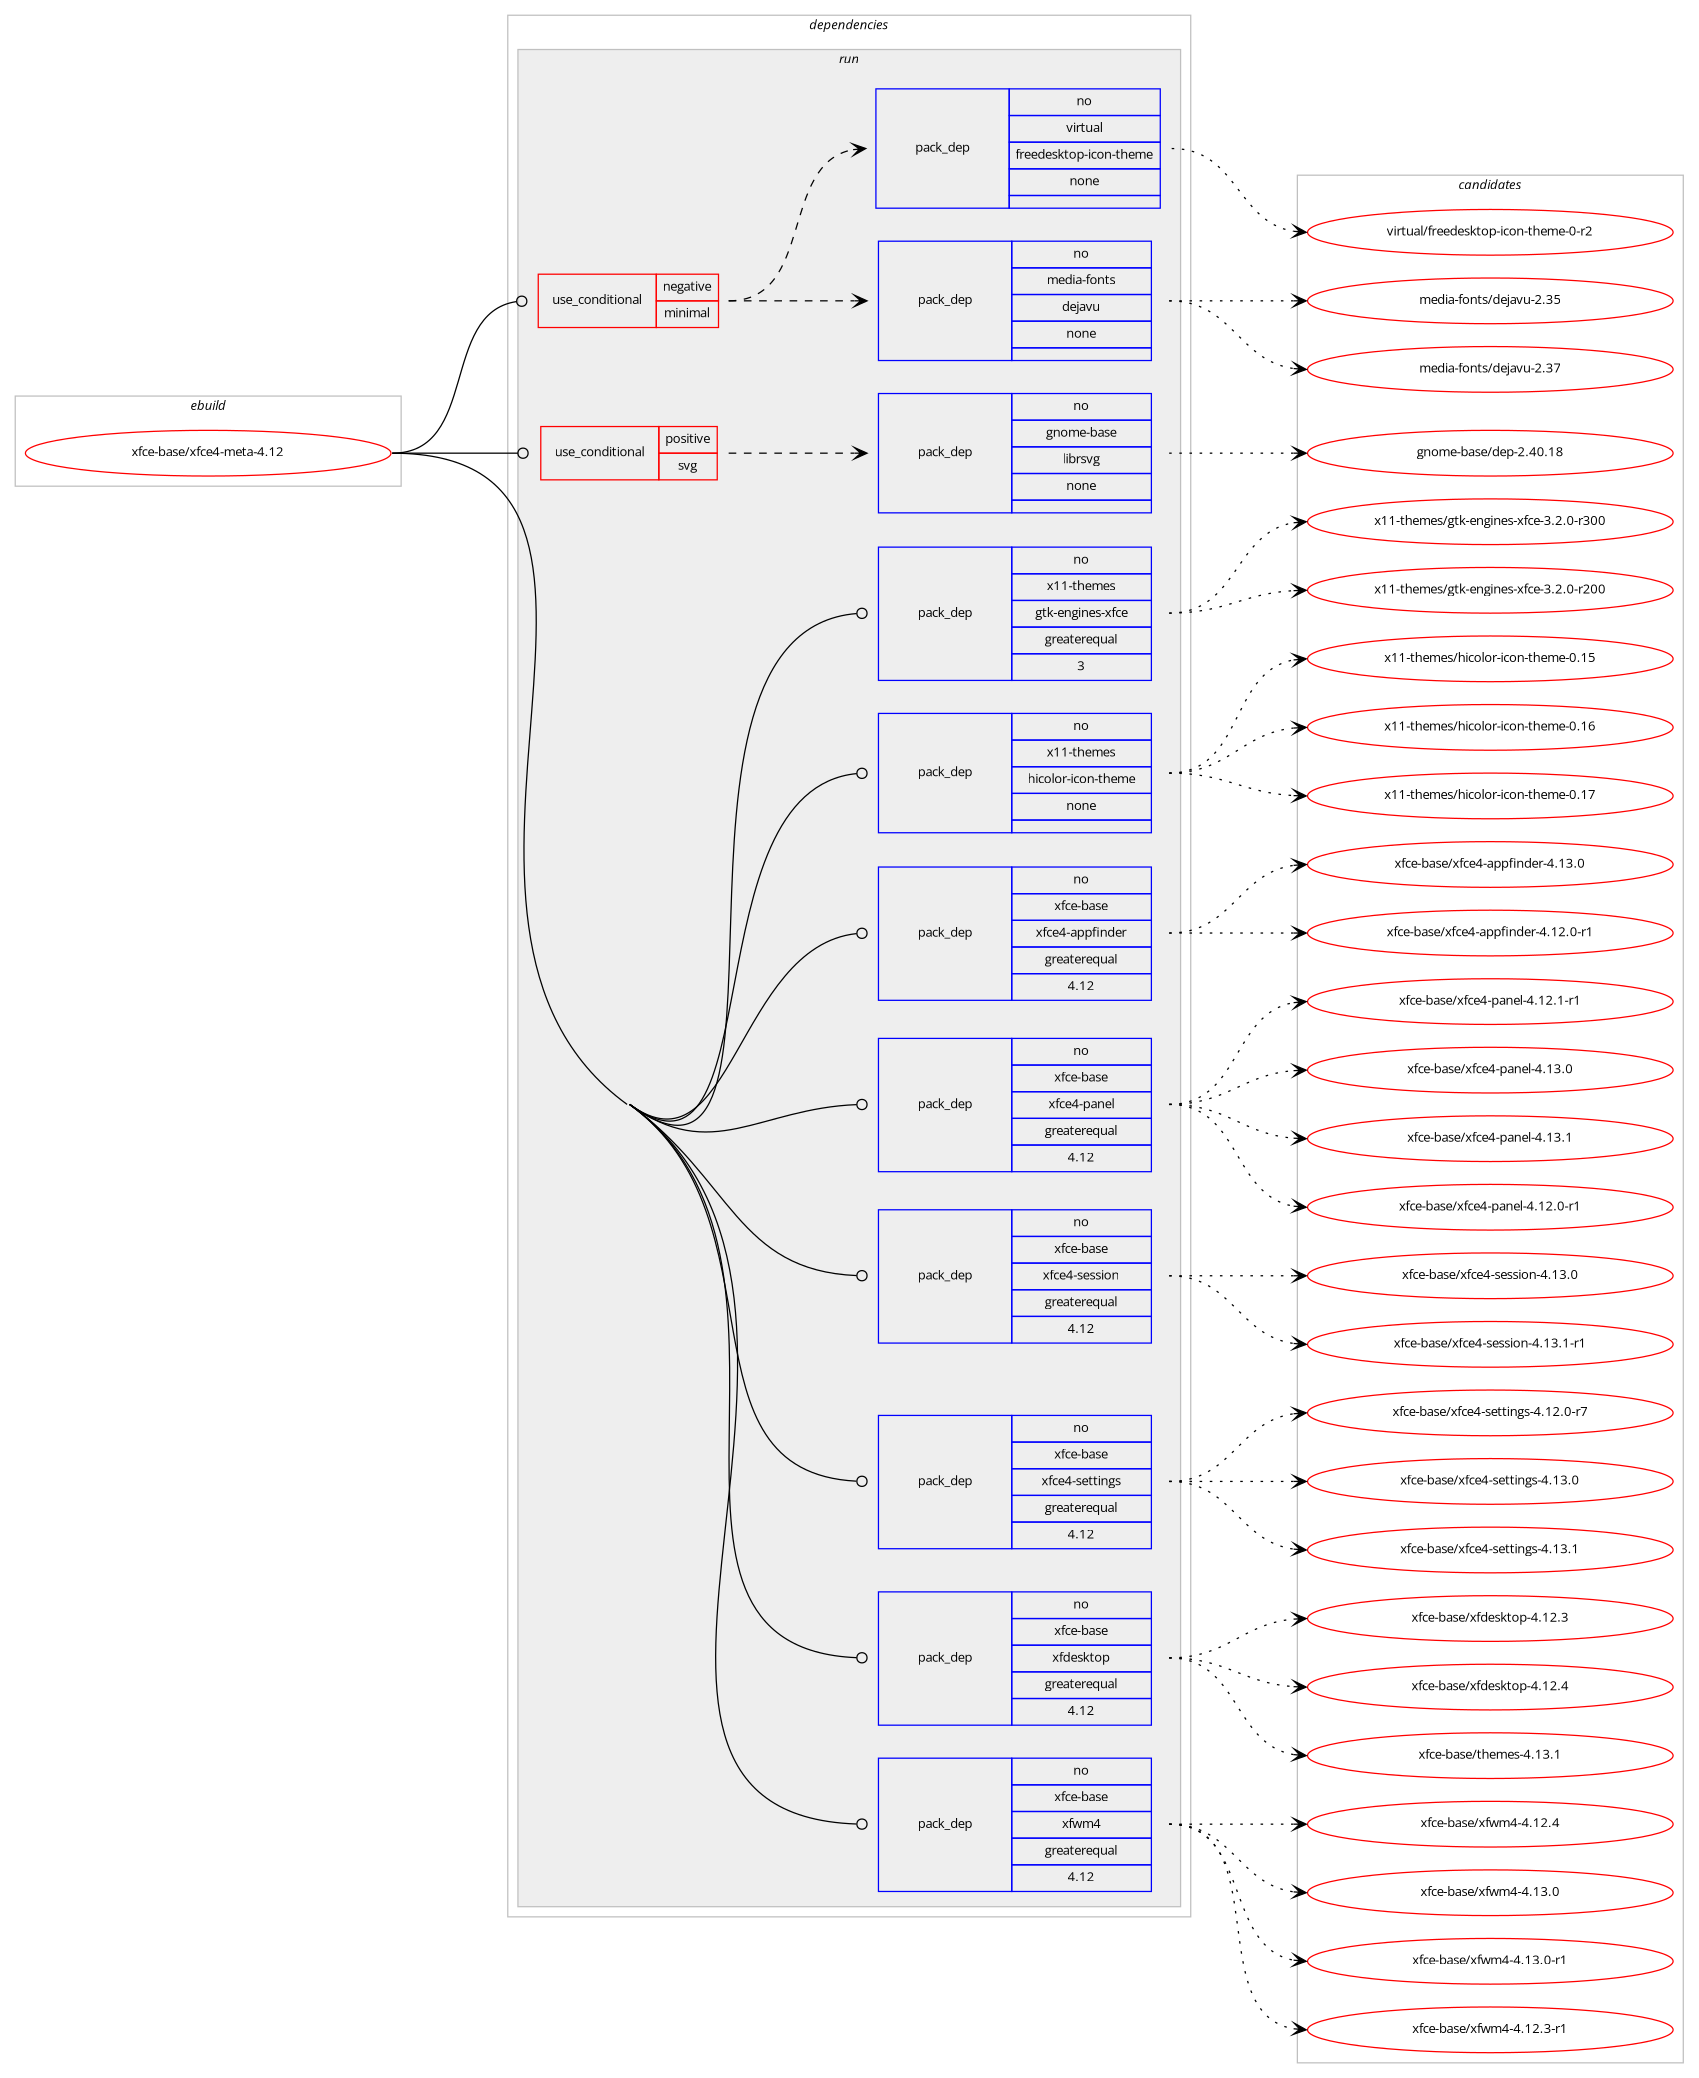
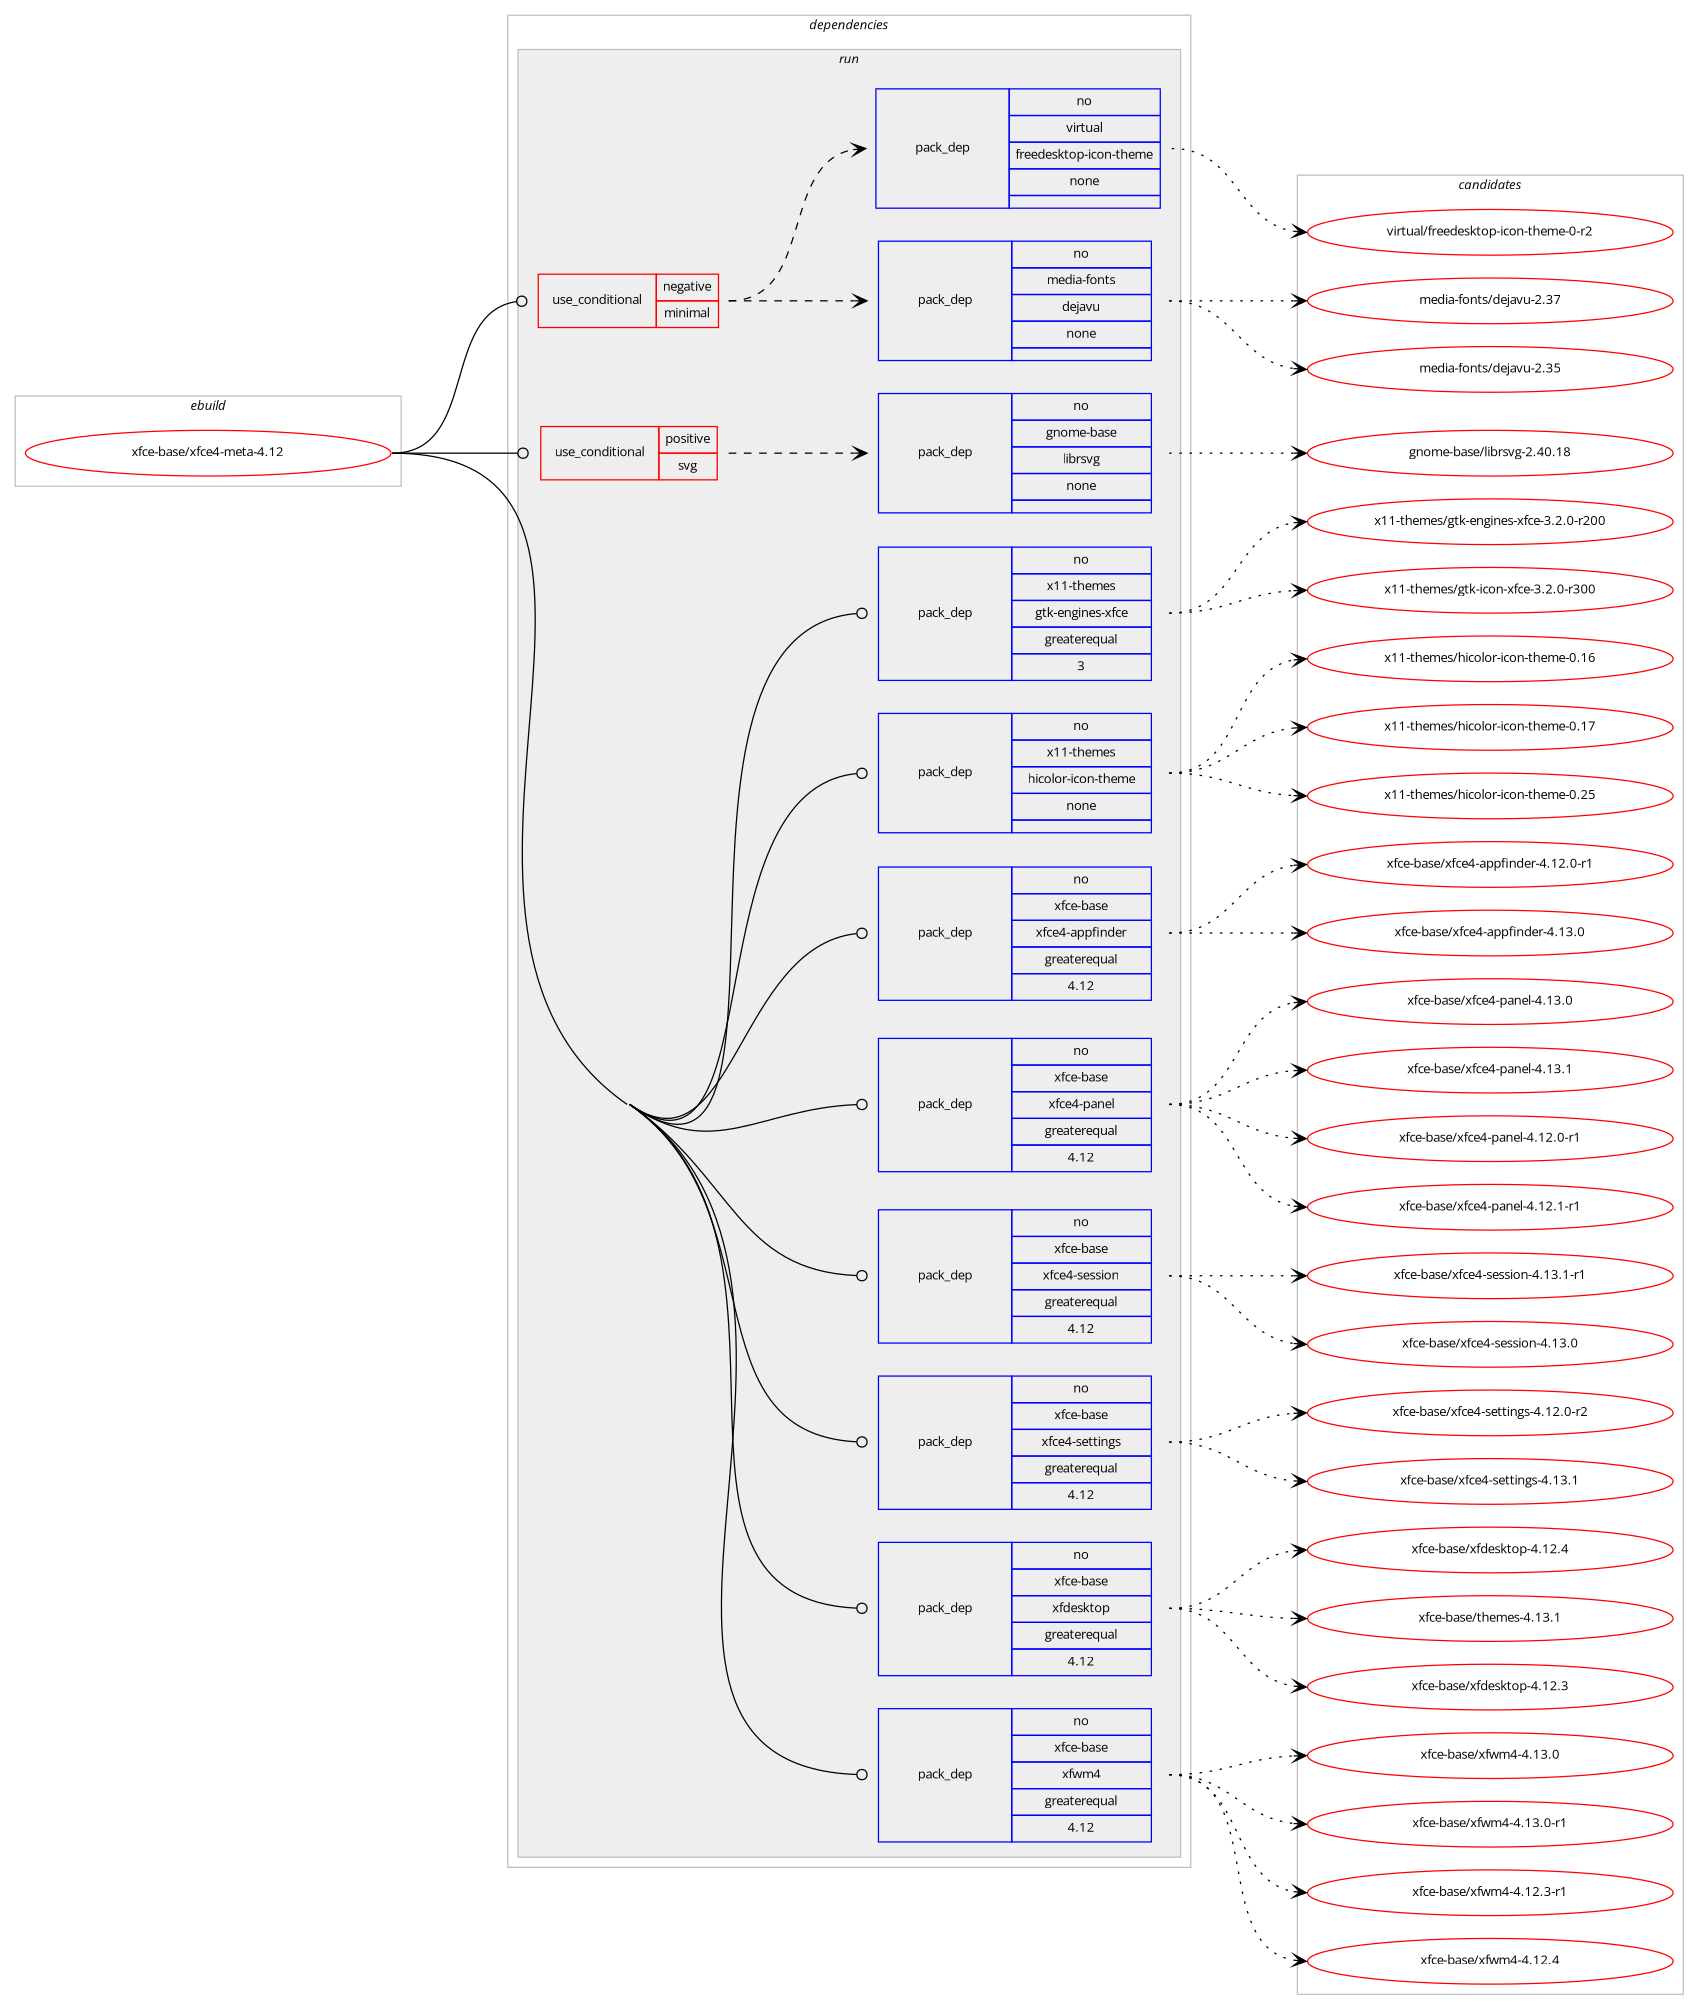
node "gnome-base/dep-2.40.18": label "gnome-base/dep-2.40.18" -> "gnome-base/librsvg-2.40.18"
node "x11-themes/gtk-engines-xfce-3.2.0-r300": label "x11-themes/gtk-engines-xfce-3.2.0-r300" -> "x11-themes/gtk-icon-xfce-3.2.0-r300"
node "x11-themes/hicolor-icon-theme-0.15": label "x11-themes/hicolor-icon-theme-0.15" -> "x11-themes/hicolor-icon-theme-0.25"
node "xfce-base/xfce4-settings-4.12.0-r7": label "xfce-base/xfce4-settings-4.12.0-r7" -> "xfce-base/xfce4-settings-4.12.0-r2"
node "xfce-base/xfce4-settings-4.13.0": removed
